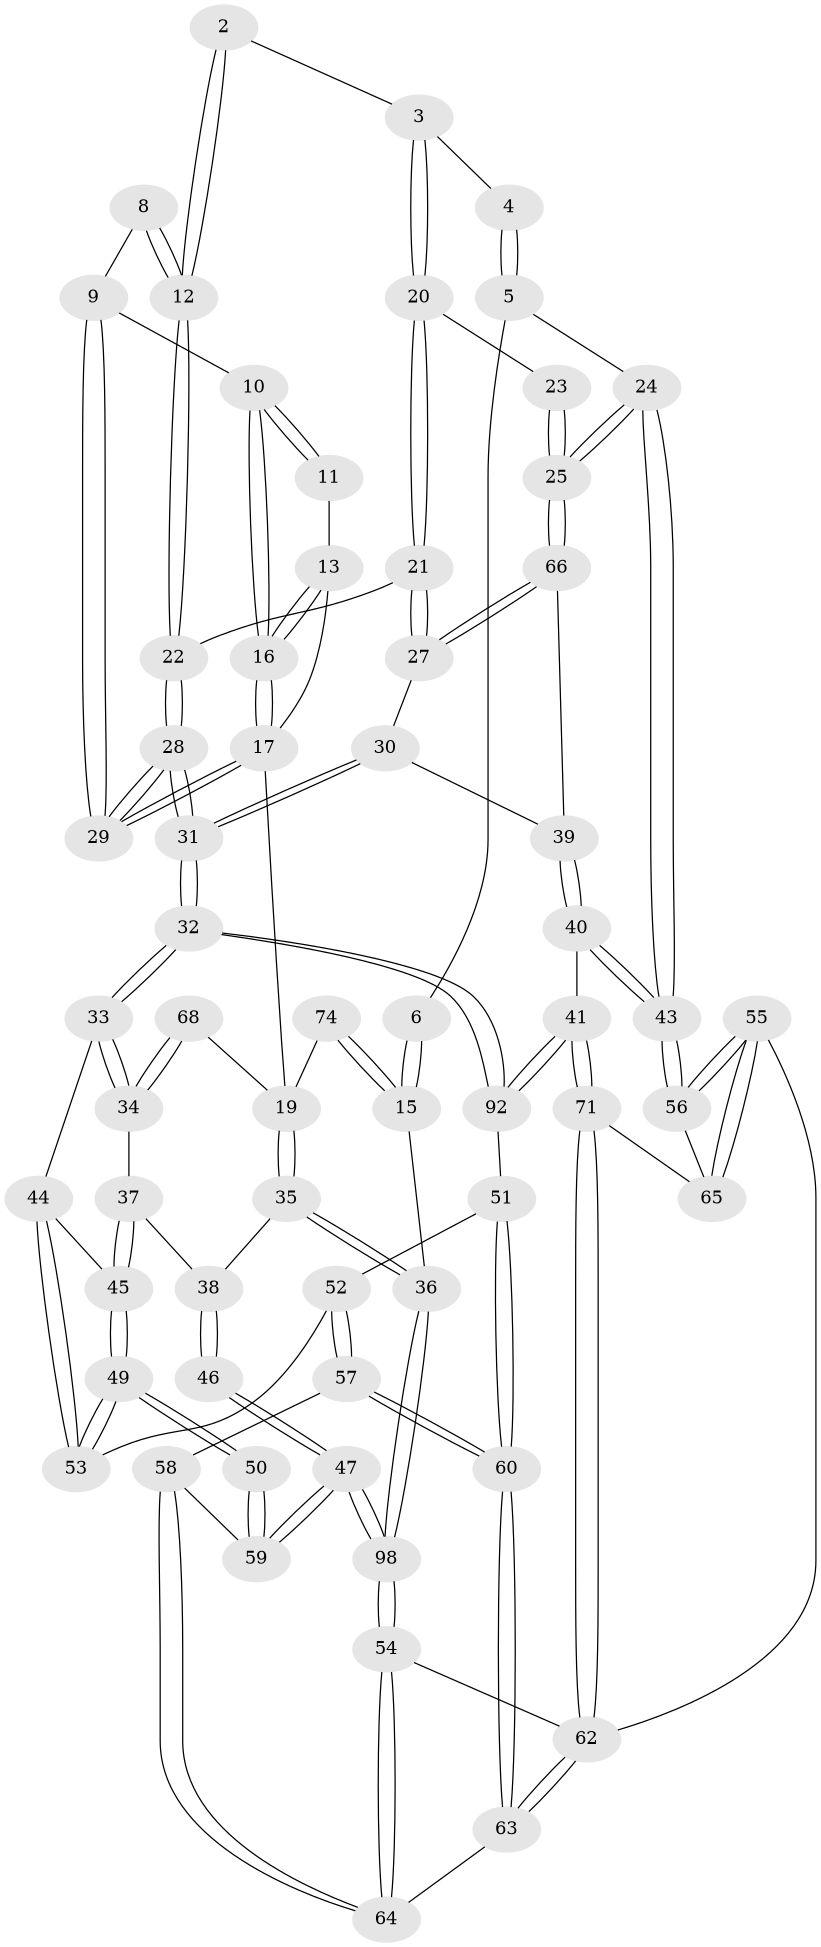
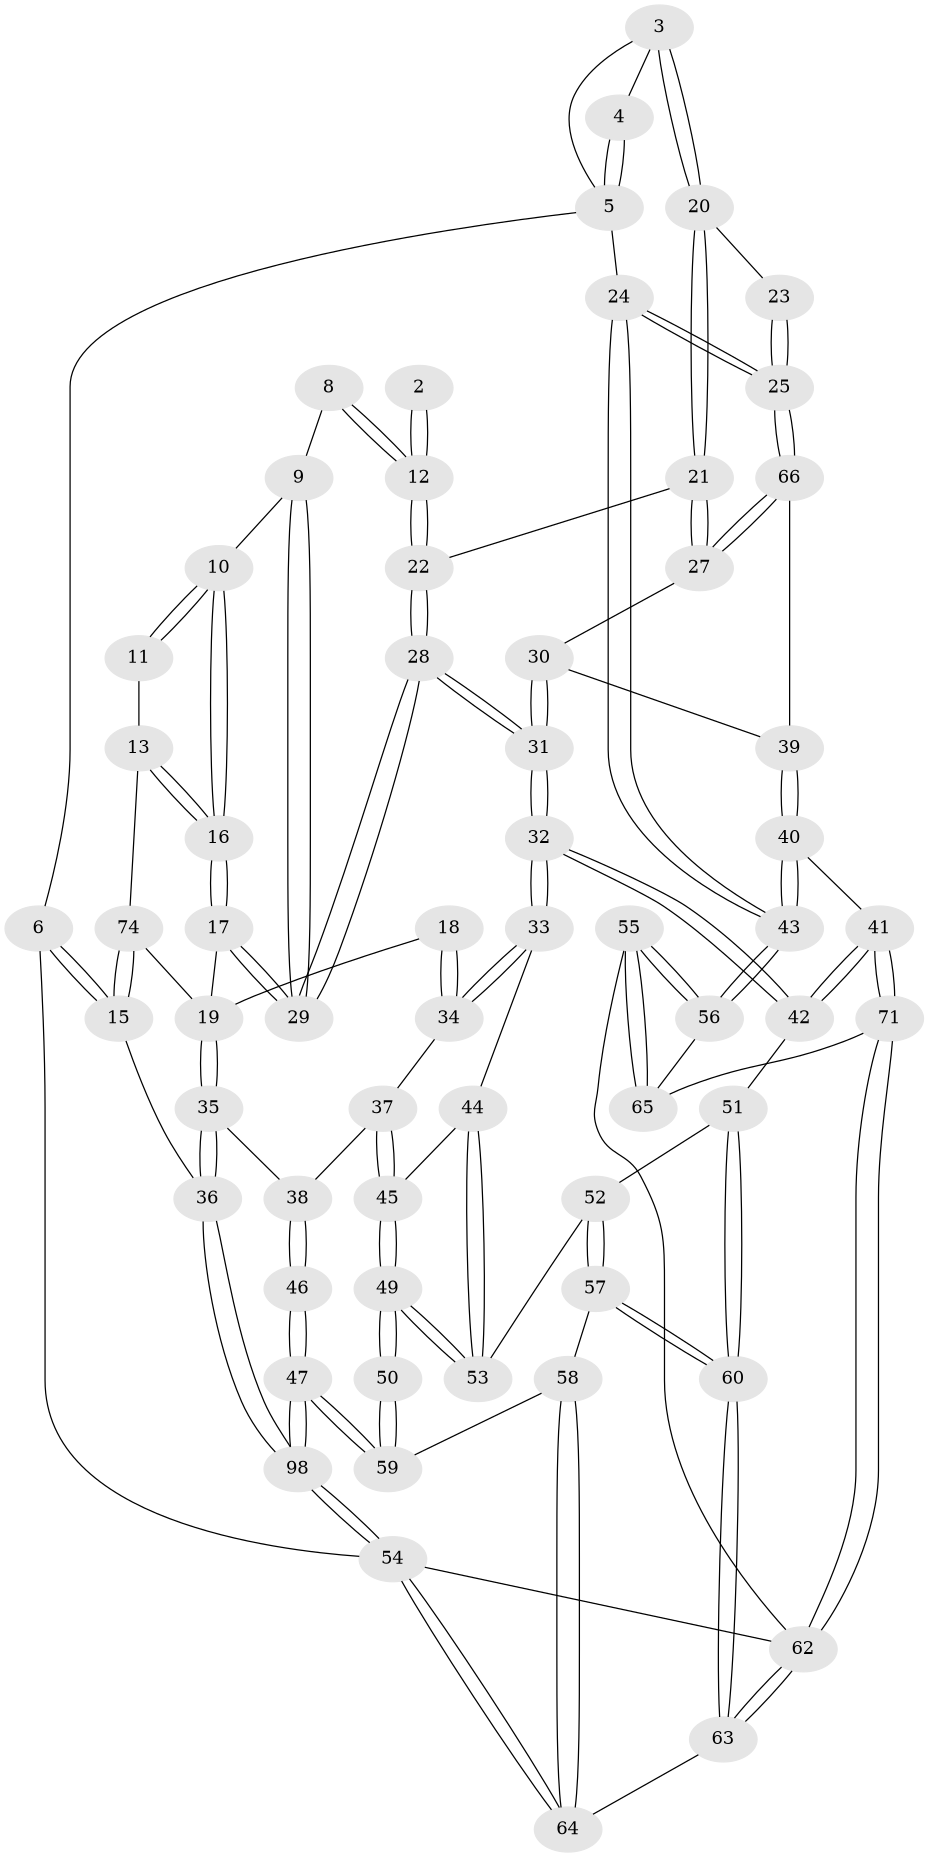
edge "2" -- "3": now "5" -- "3"
edge "13" -- "17": now "13" -- "74"
node "68": label "68" -> "18"
node "92": label "92" -> "42"
edge "6" -- "54": added
